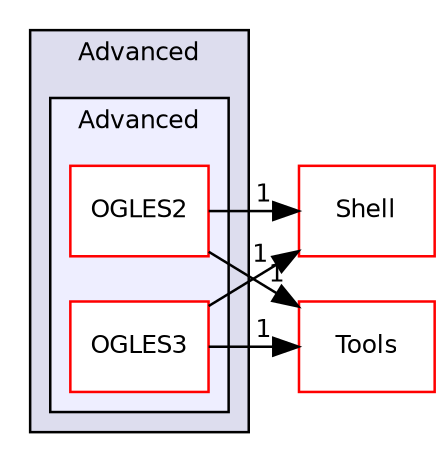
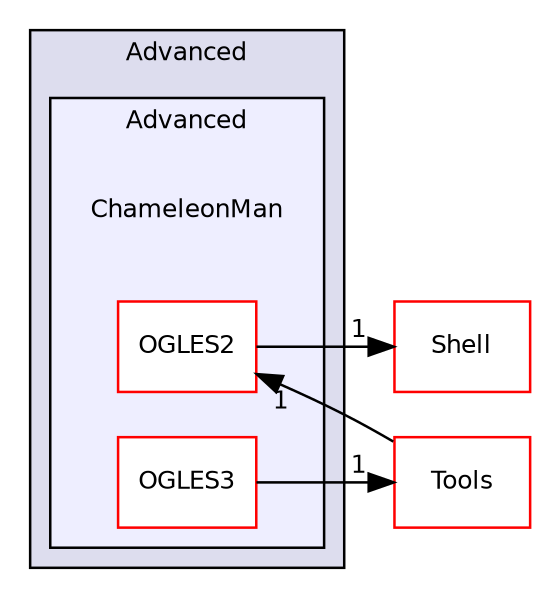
node "ChameleonMan": added
edge "OGLES2" -> "Tools": reversed
edge "OGLES3" -> "Shell": removed
